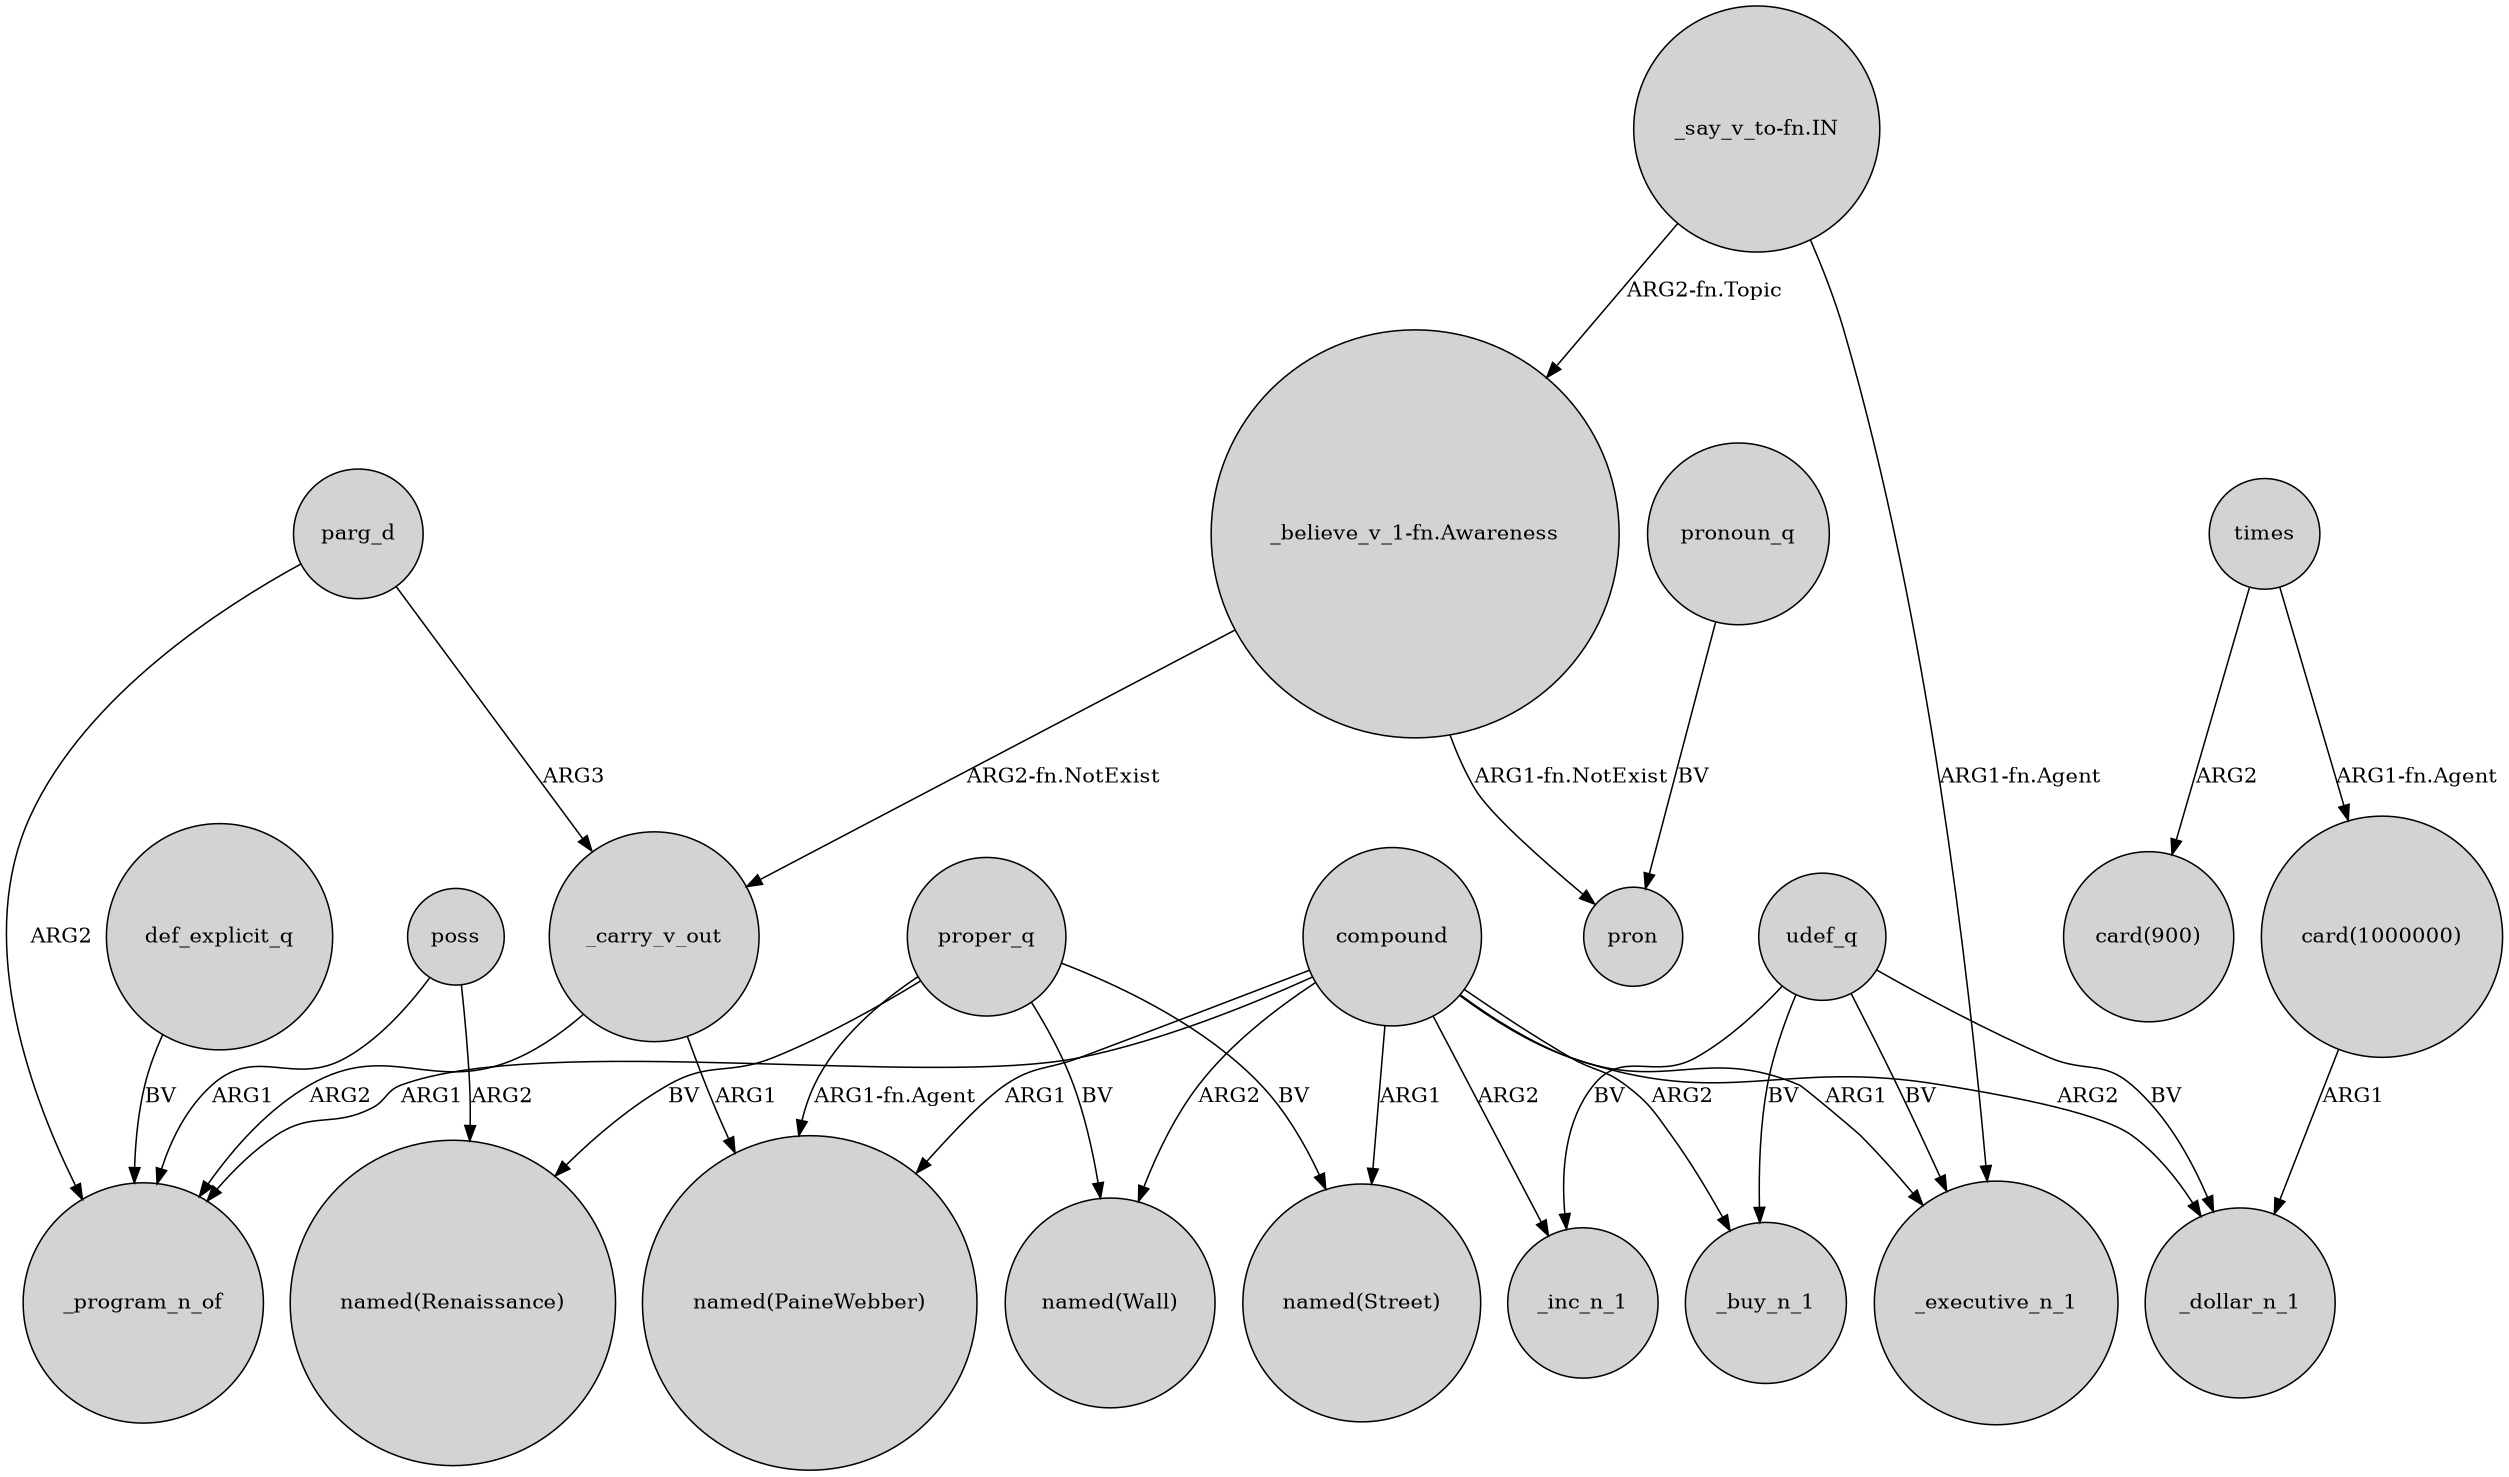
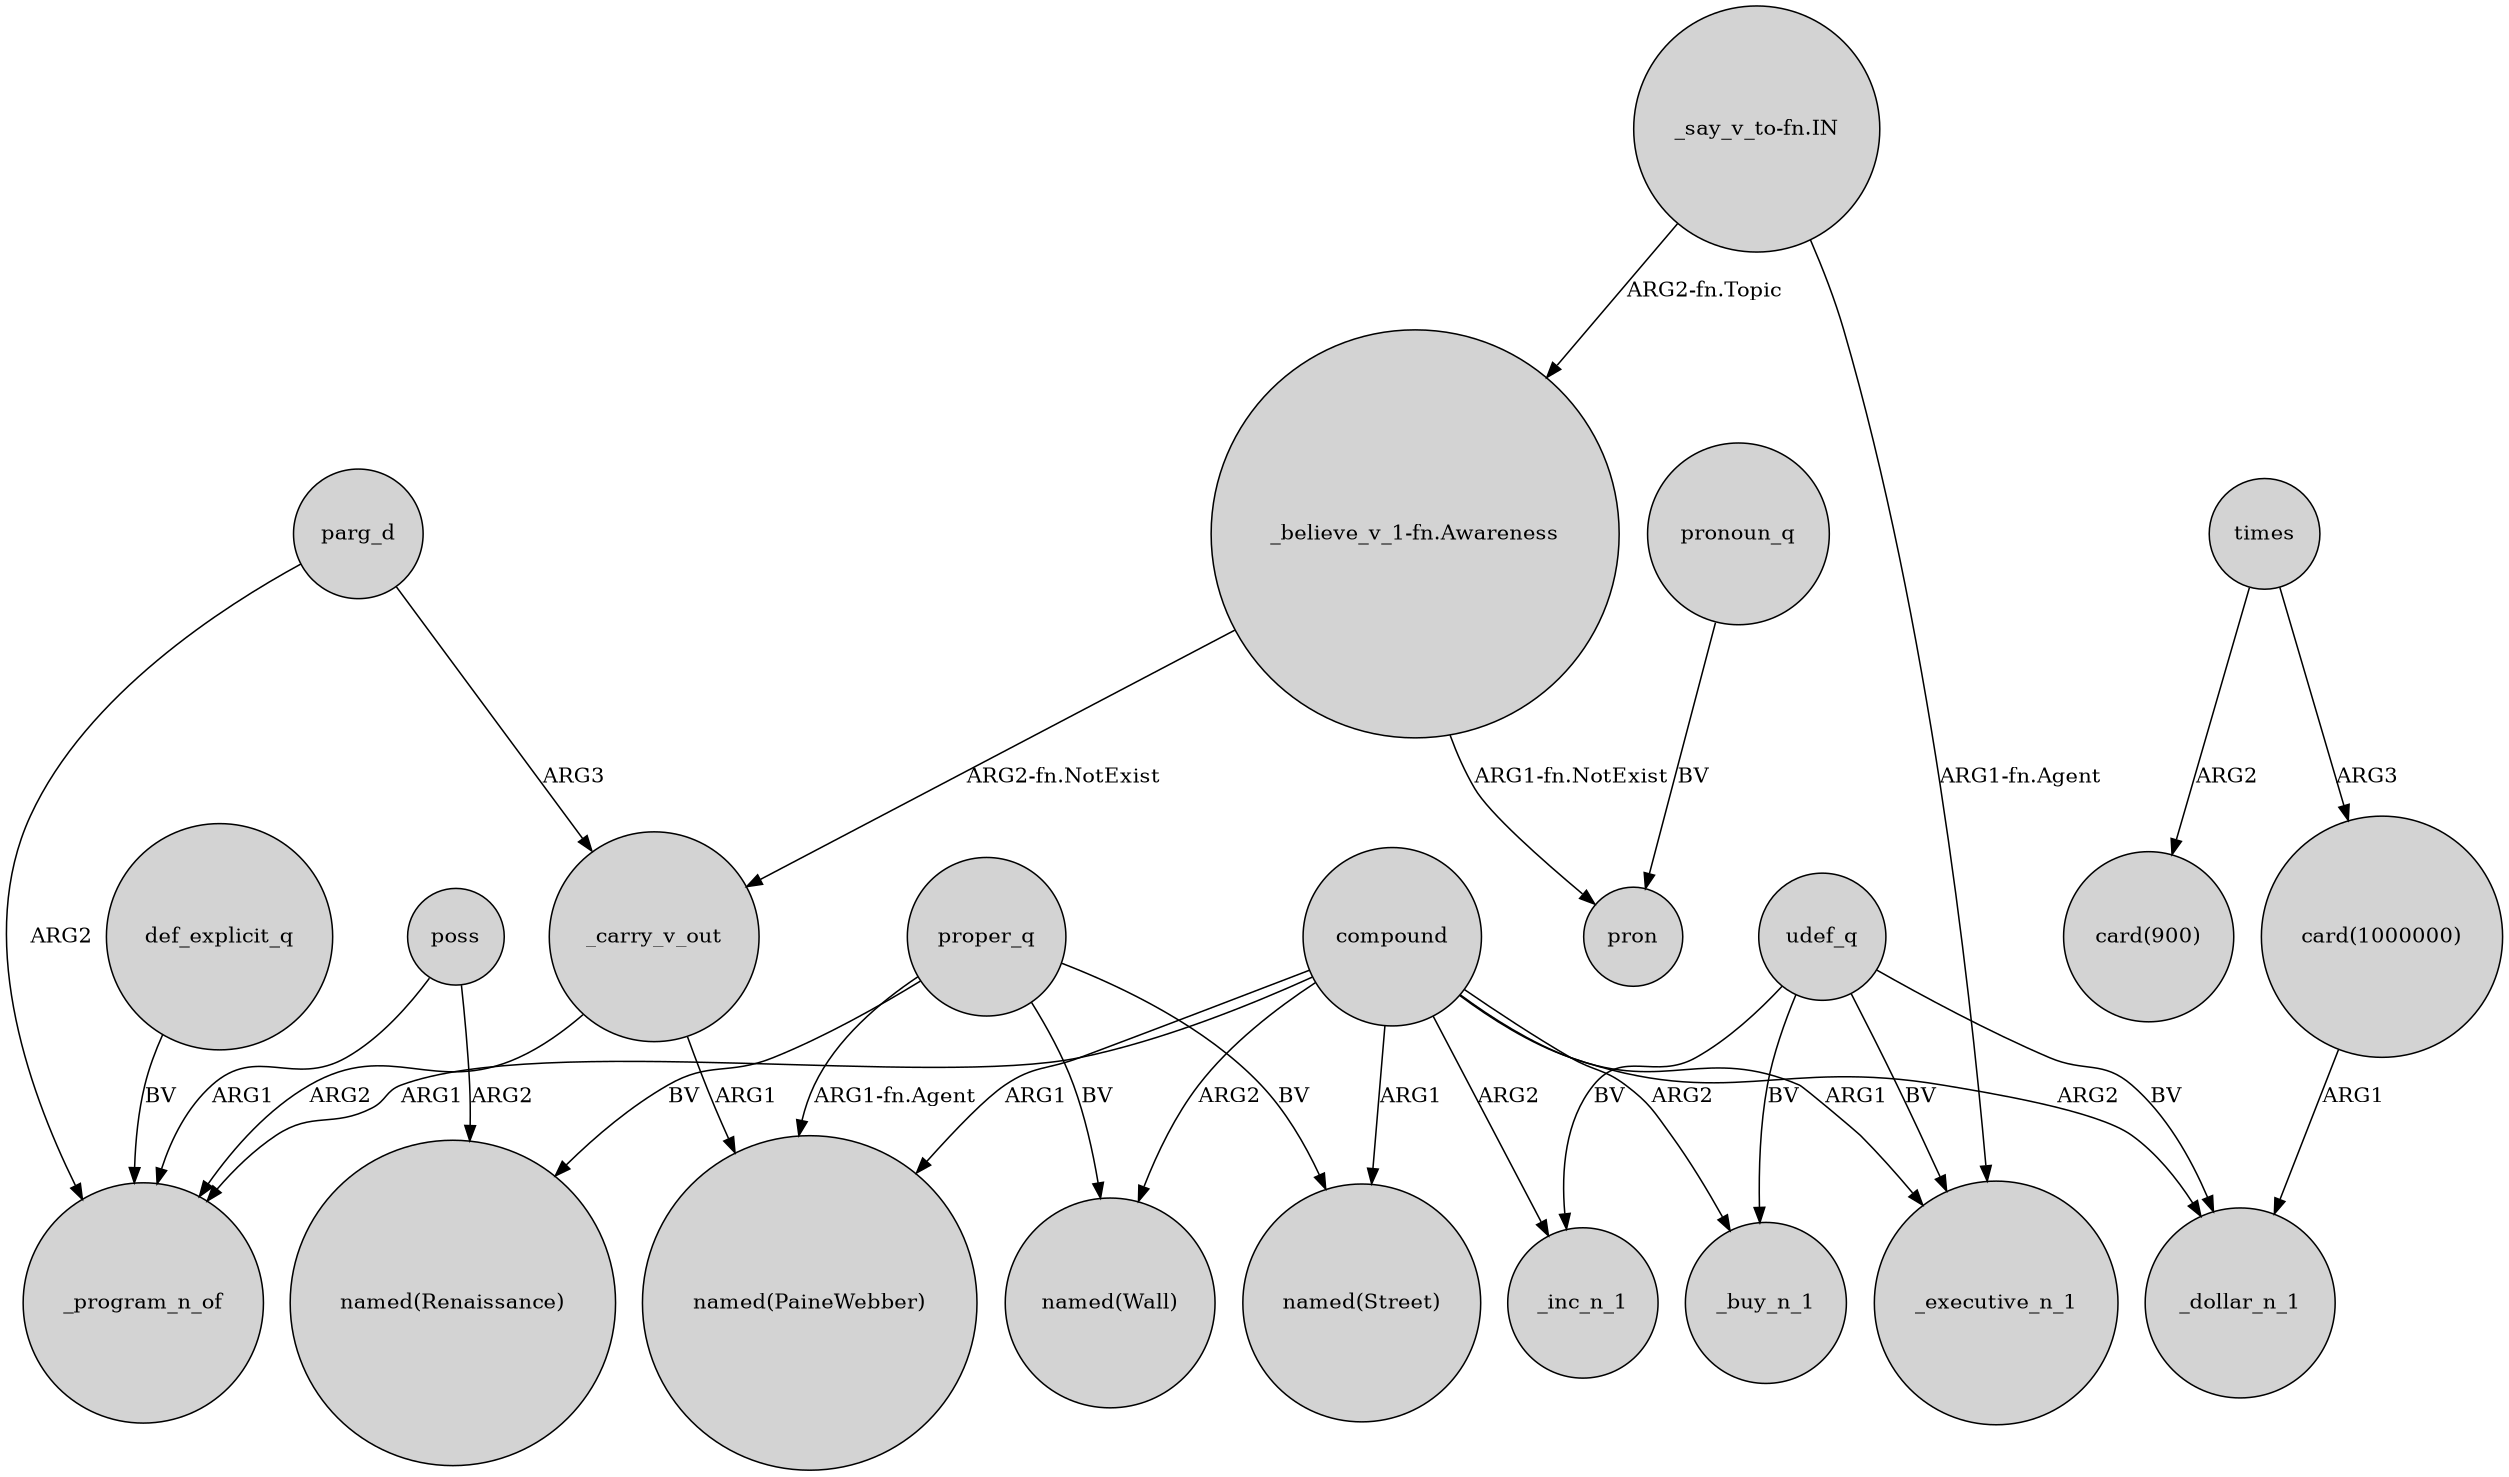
edge "times" -> "card(1000000)": label "ARG1-fn.Agent" -> "ARG3"
